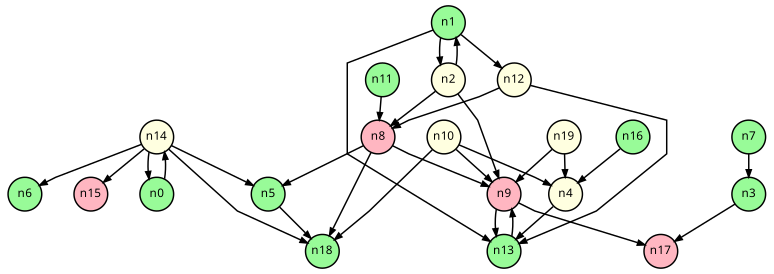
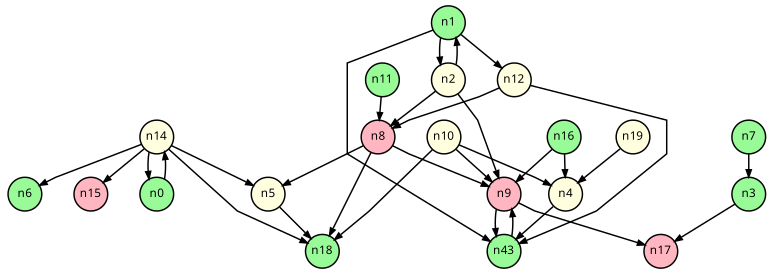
edge "n19" -> "n9": now "n16" -> "n9"
node "n5": fillcolor palegreen -> lightyellow
node "n13": label "n13" -> "n43"
